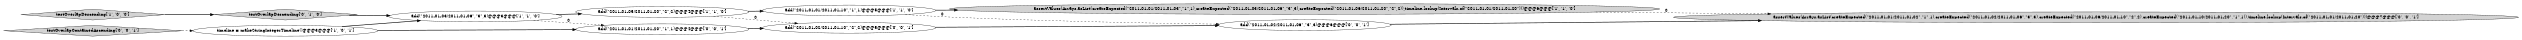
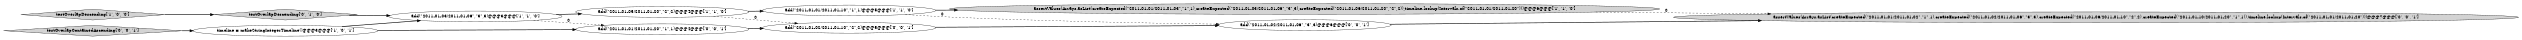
edge "testOverlapContainedAscending['0', '0', '1']" -> "timeline = makeStringIntegerTimeline()@@@3@@@['1', '0', '1']": style dashed -> bold
